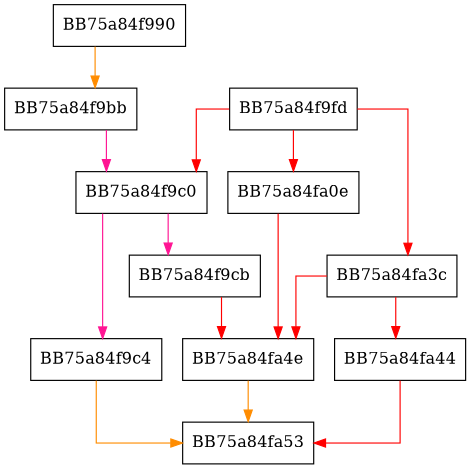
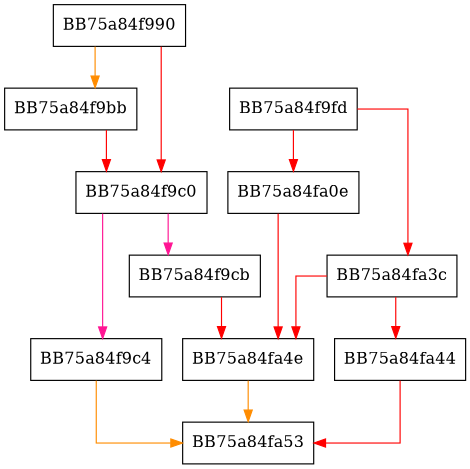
edge "BB75a84f9fd" -> "BB75a84f9c0": now "BB75a84f990" -> "BB75a84f9c0"
edge "BB75a84f9bb" -> "BB75a84f9c0": color deeppink -> red
